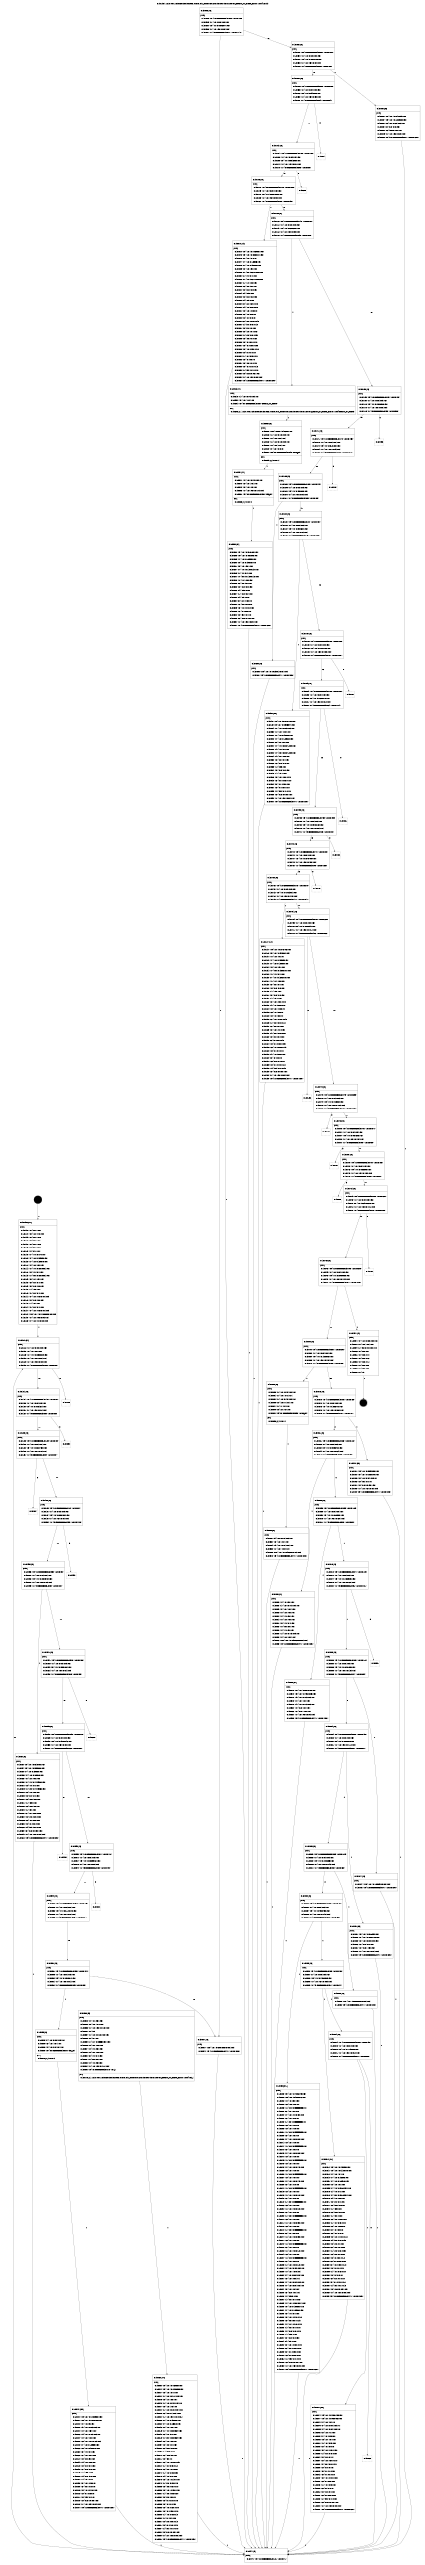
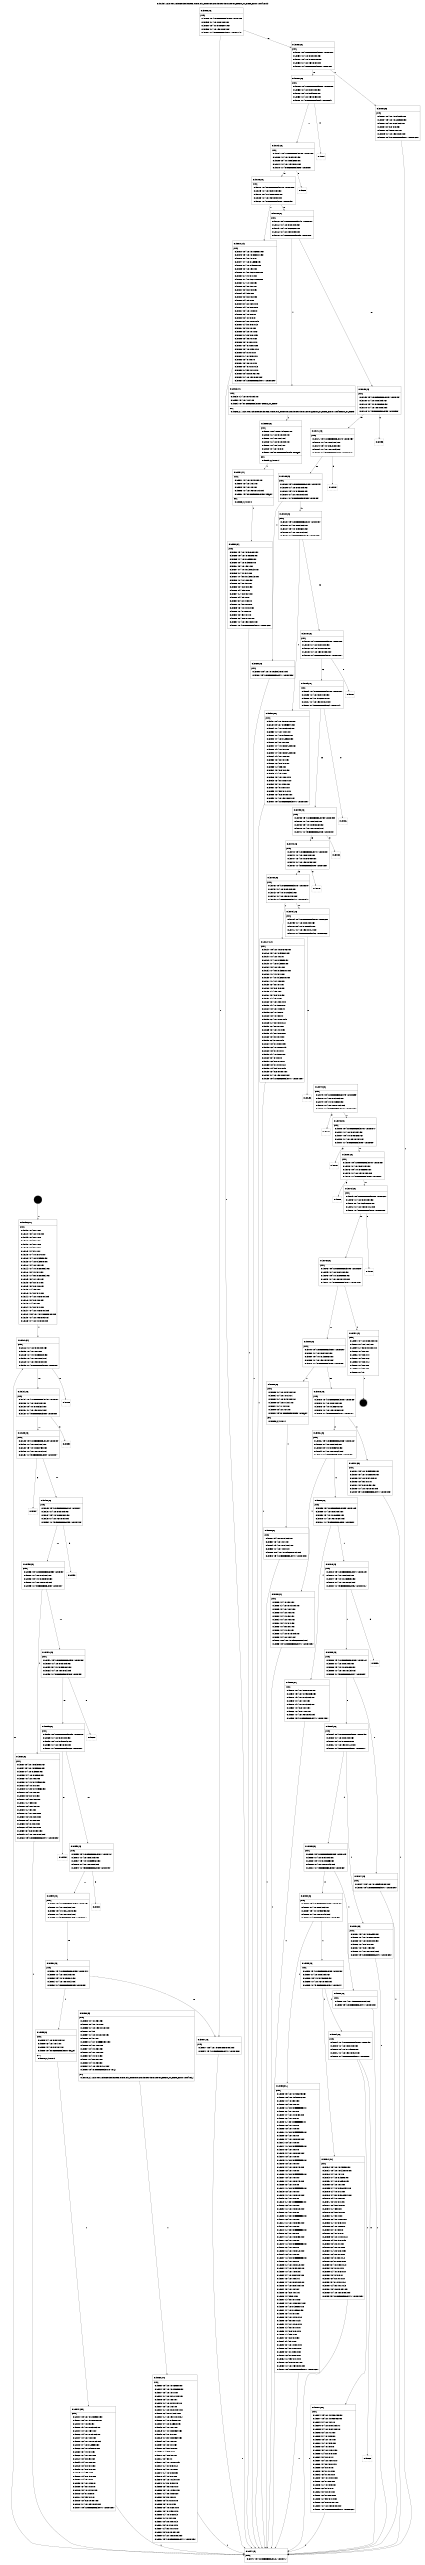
edge "0x401754 [28]" -> "0x401770 [28]": removed, label "12"
